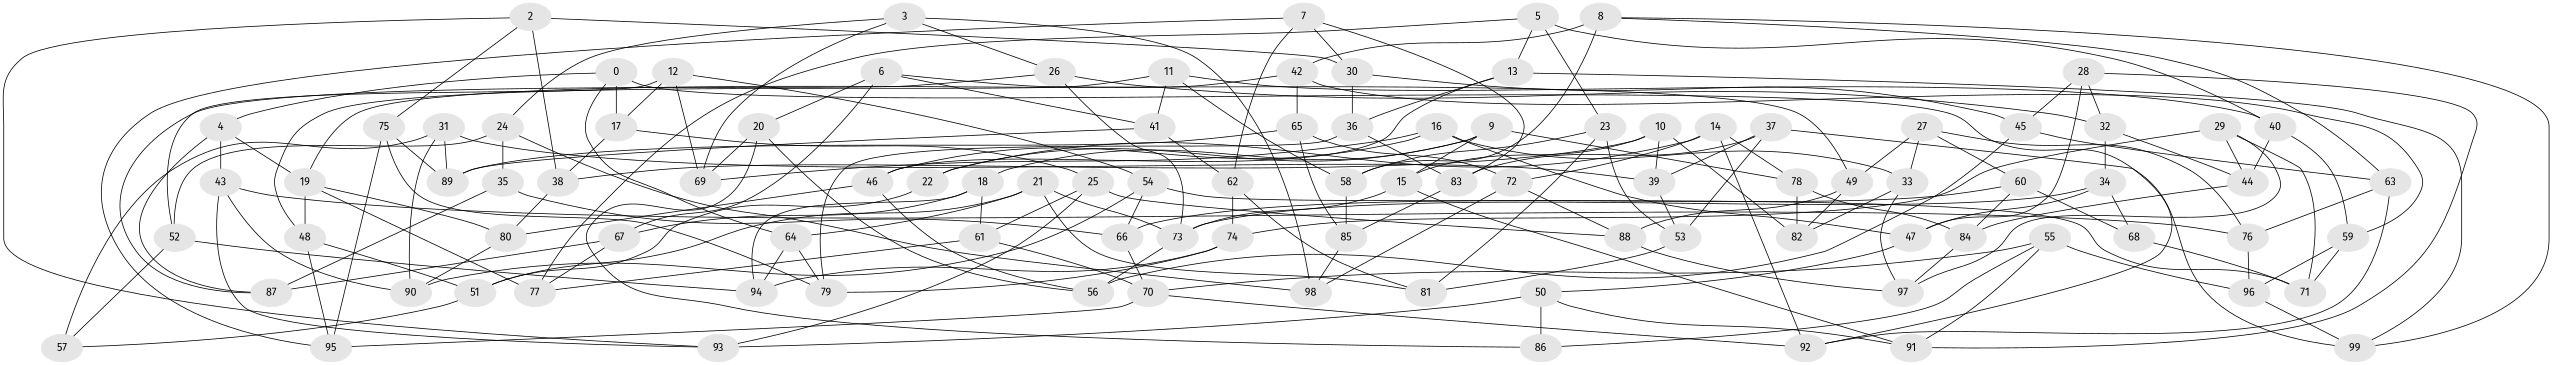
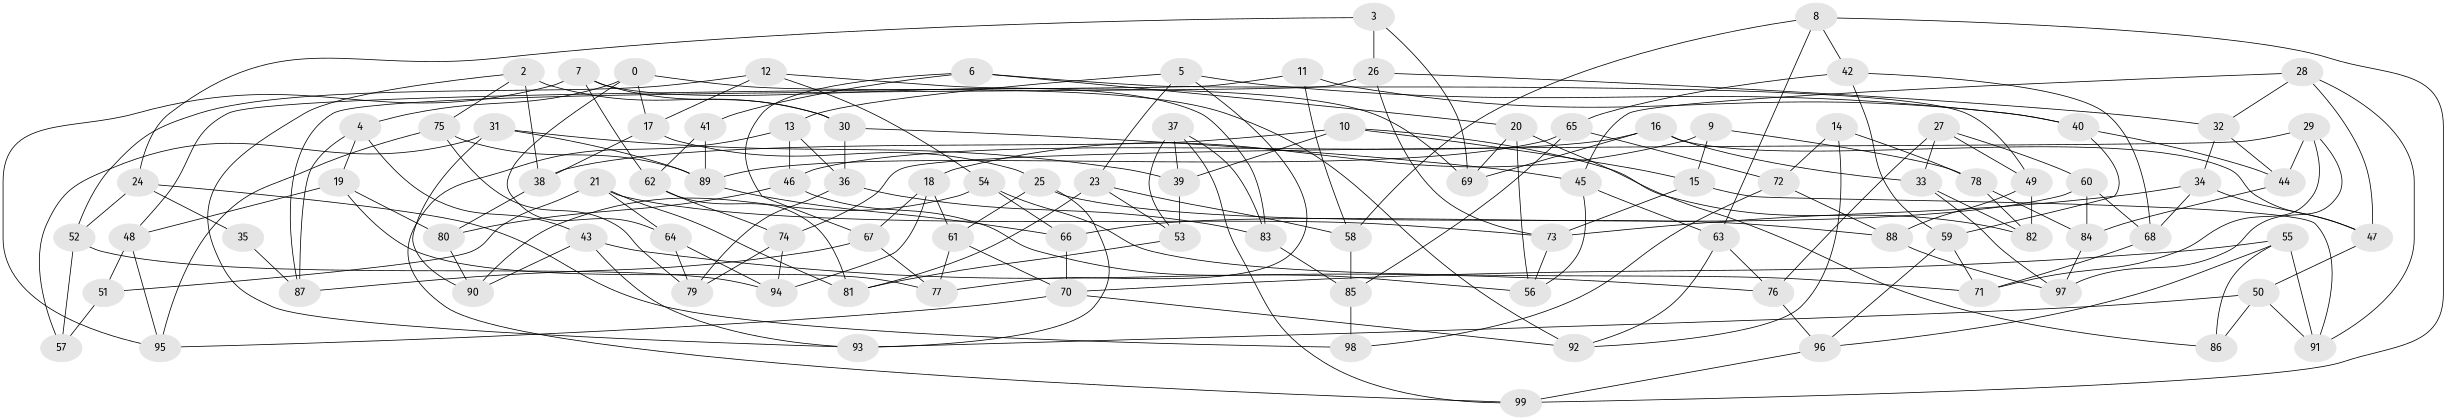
edge "3" -- "98": removed
edge "42" -- "19": now "42" -- "68"
edge "11" -- "41": removed
node "22": removed
edge "35" -- "66": now "89" -- "66"
